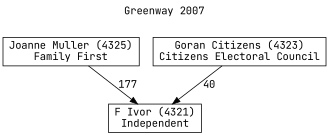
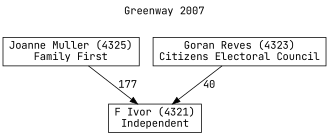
node "Goran Citizens (4323) Citizens Electoral Council": label "Goran Citizens (4323) Citizens Electoral Council" -> "Goran Reves (4323) Citizens Electoral Council"
